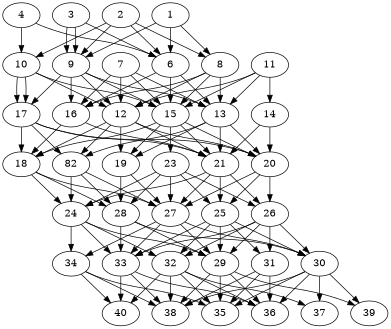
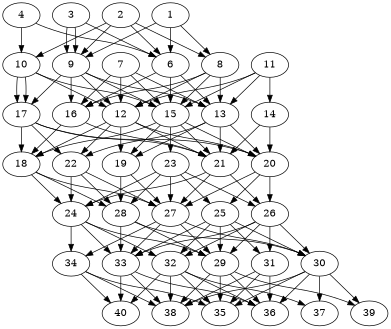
node "82": label "82" -> "22"
edge "21" -> "25": removed
